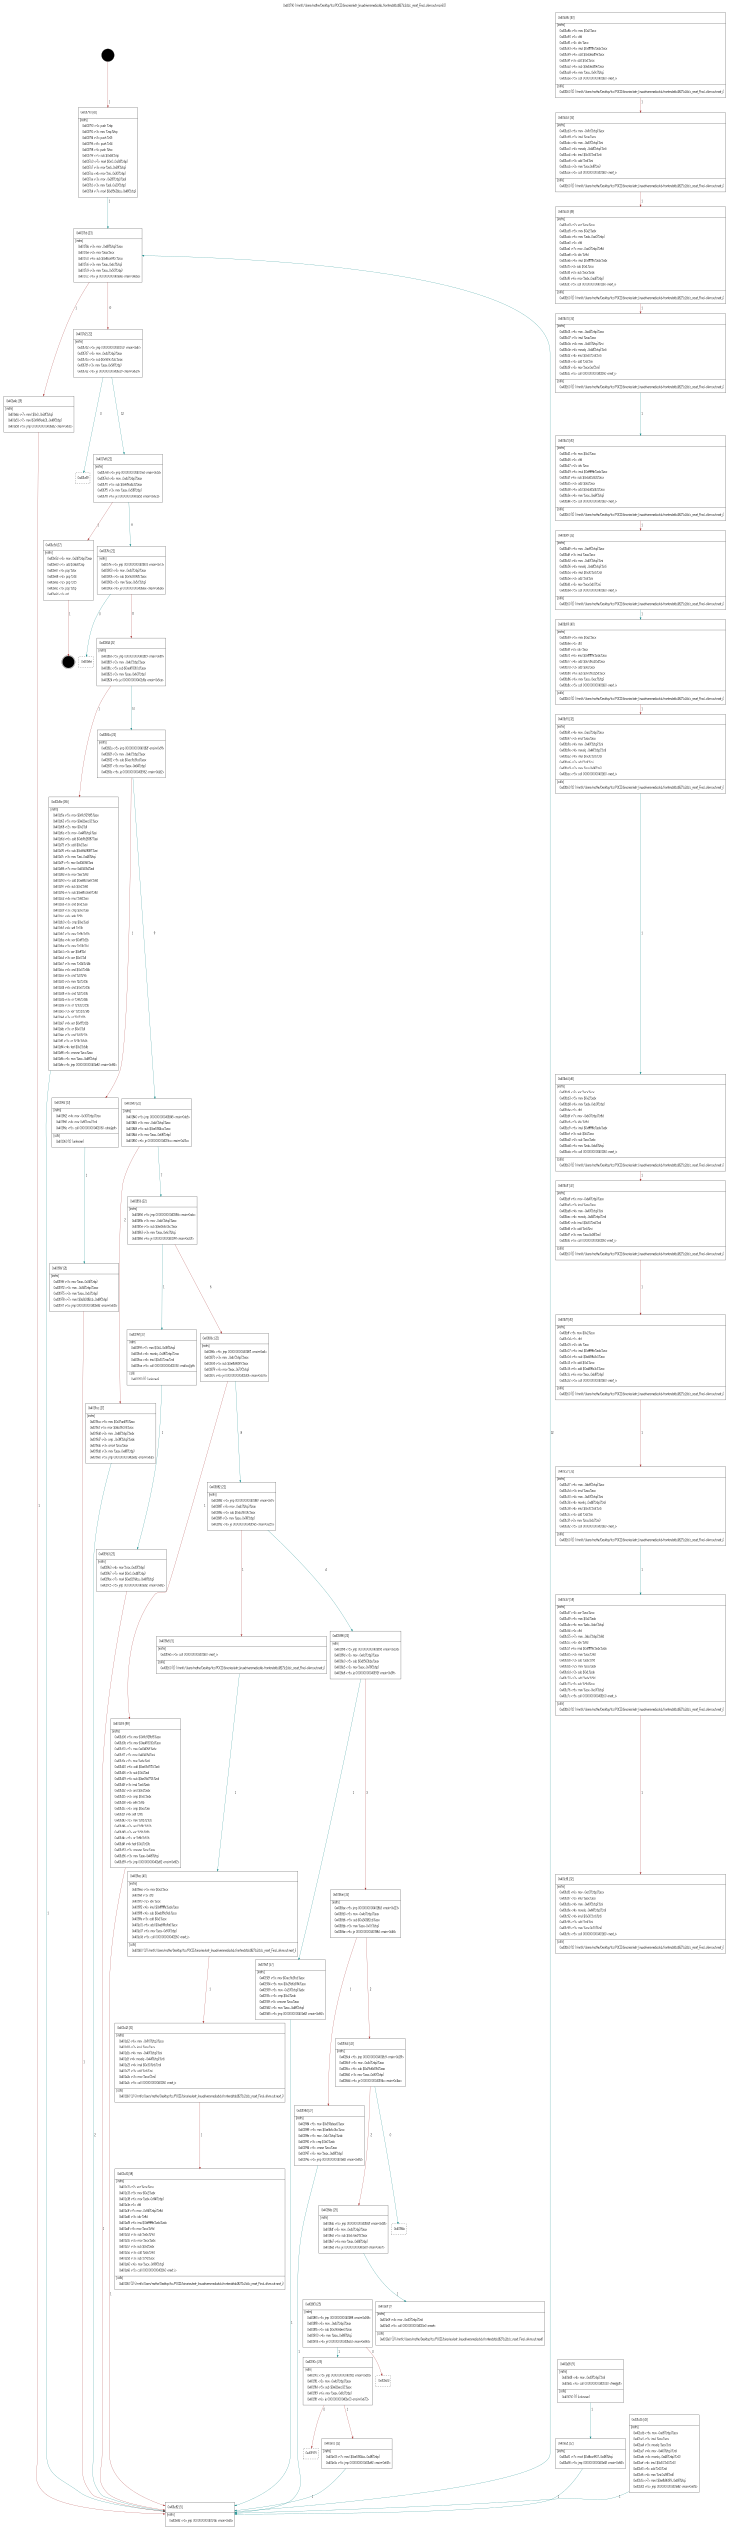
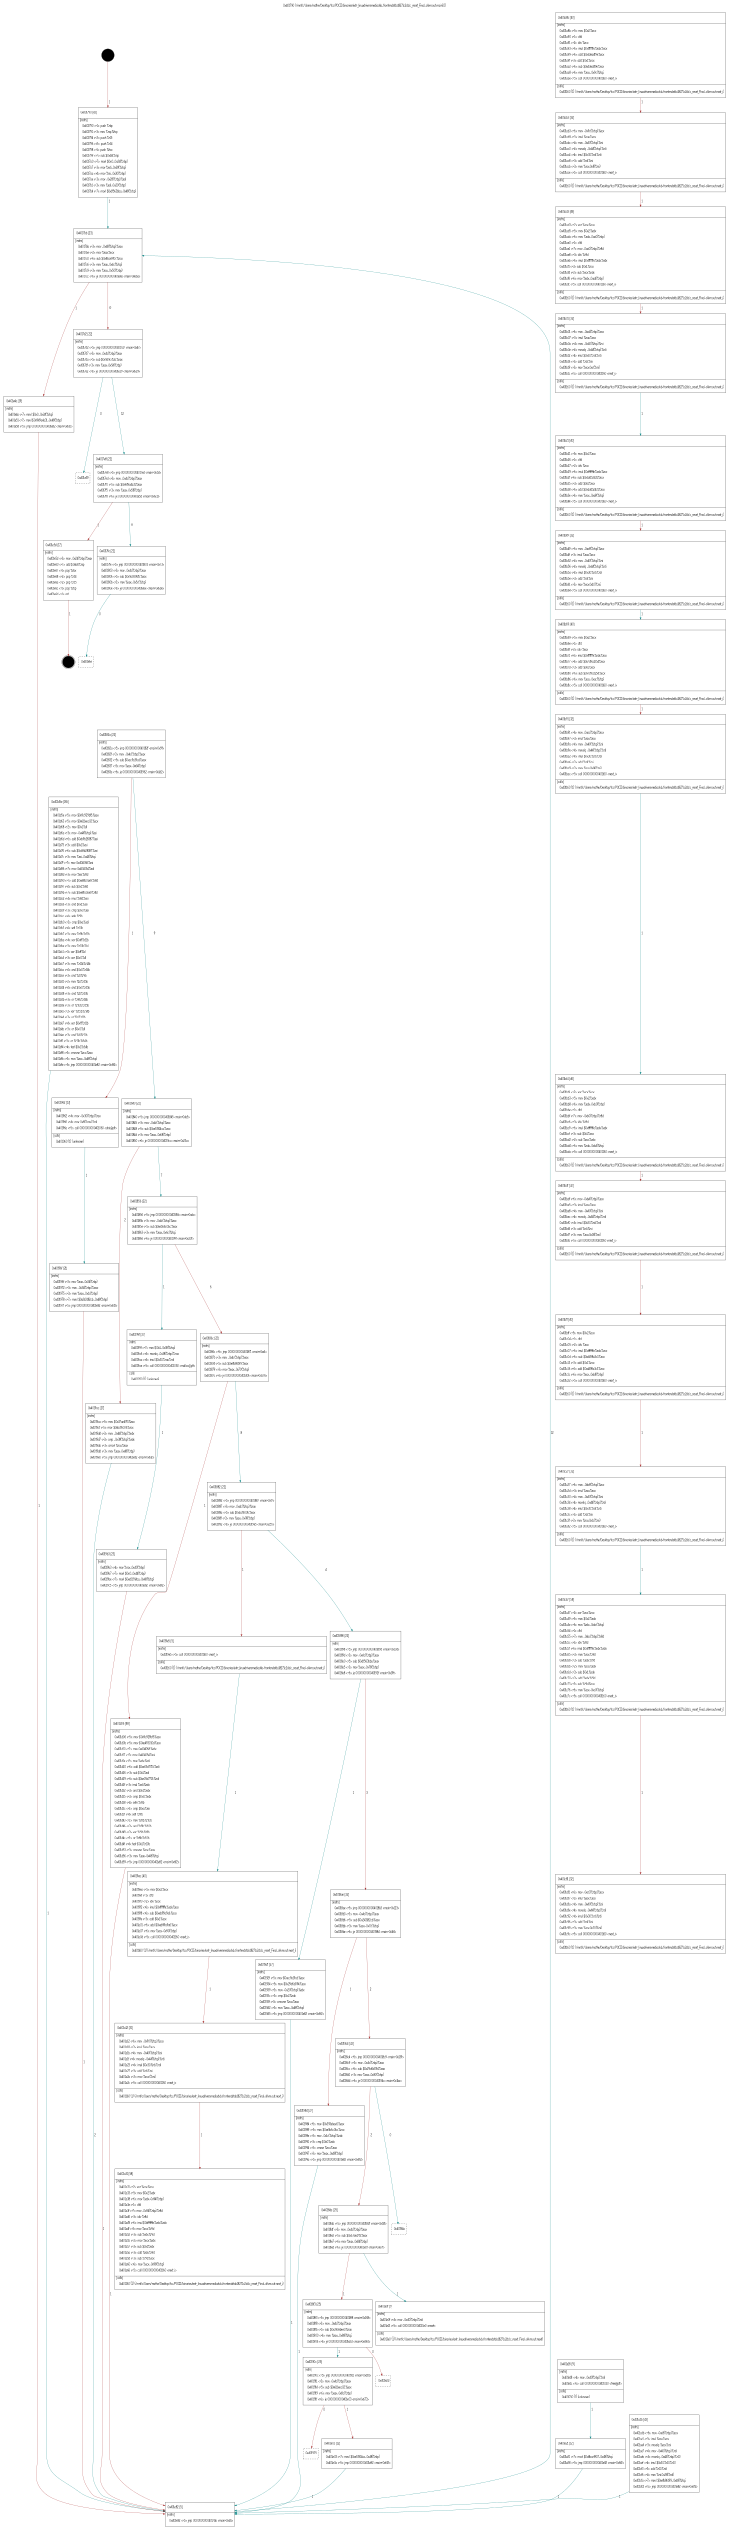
node "0x401814 [22]": removed
edge "0x4018da [25]" -> "0x4018f3 [25]": added, label "1"
